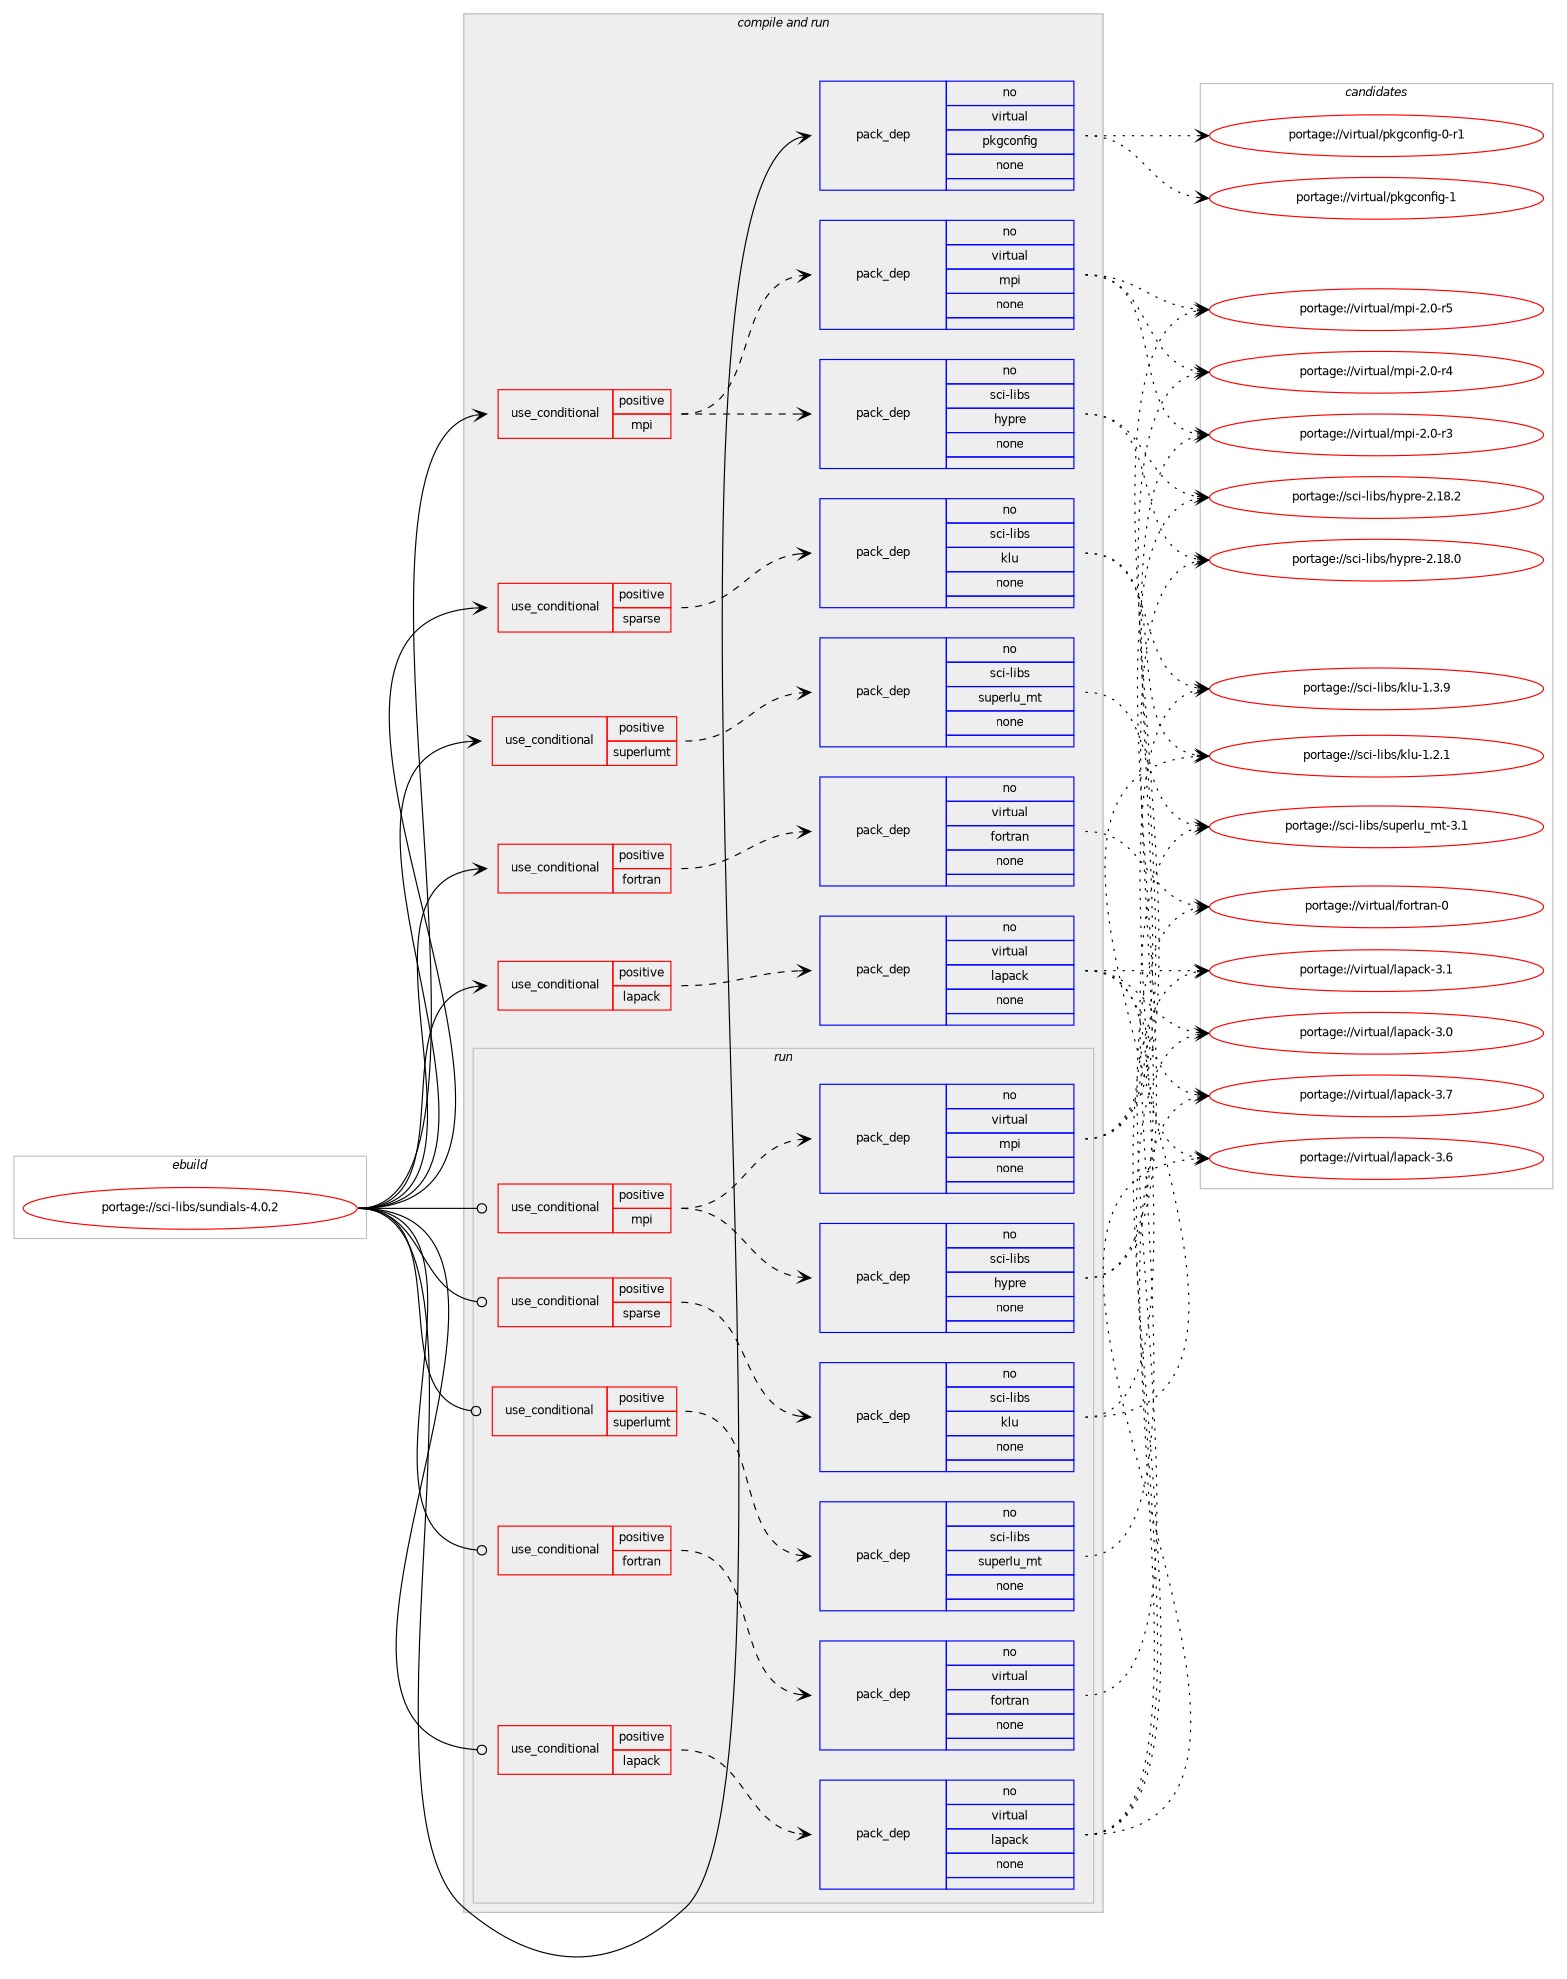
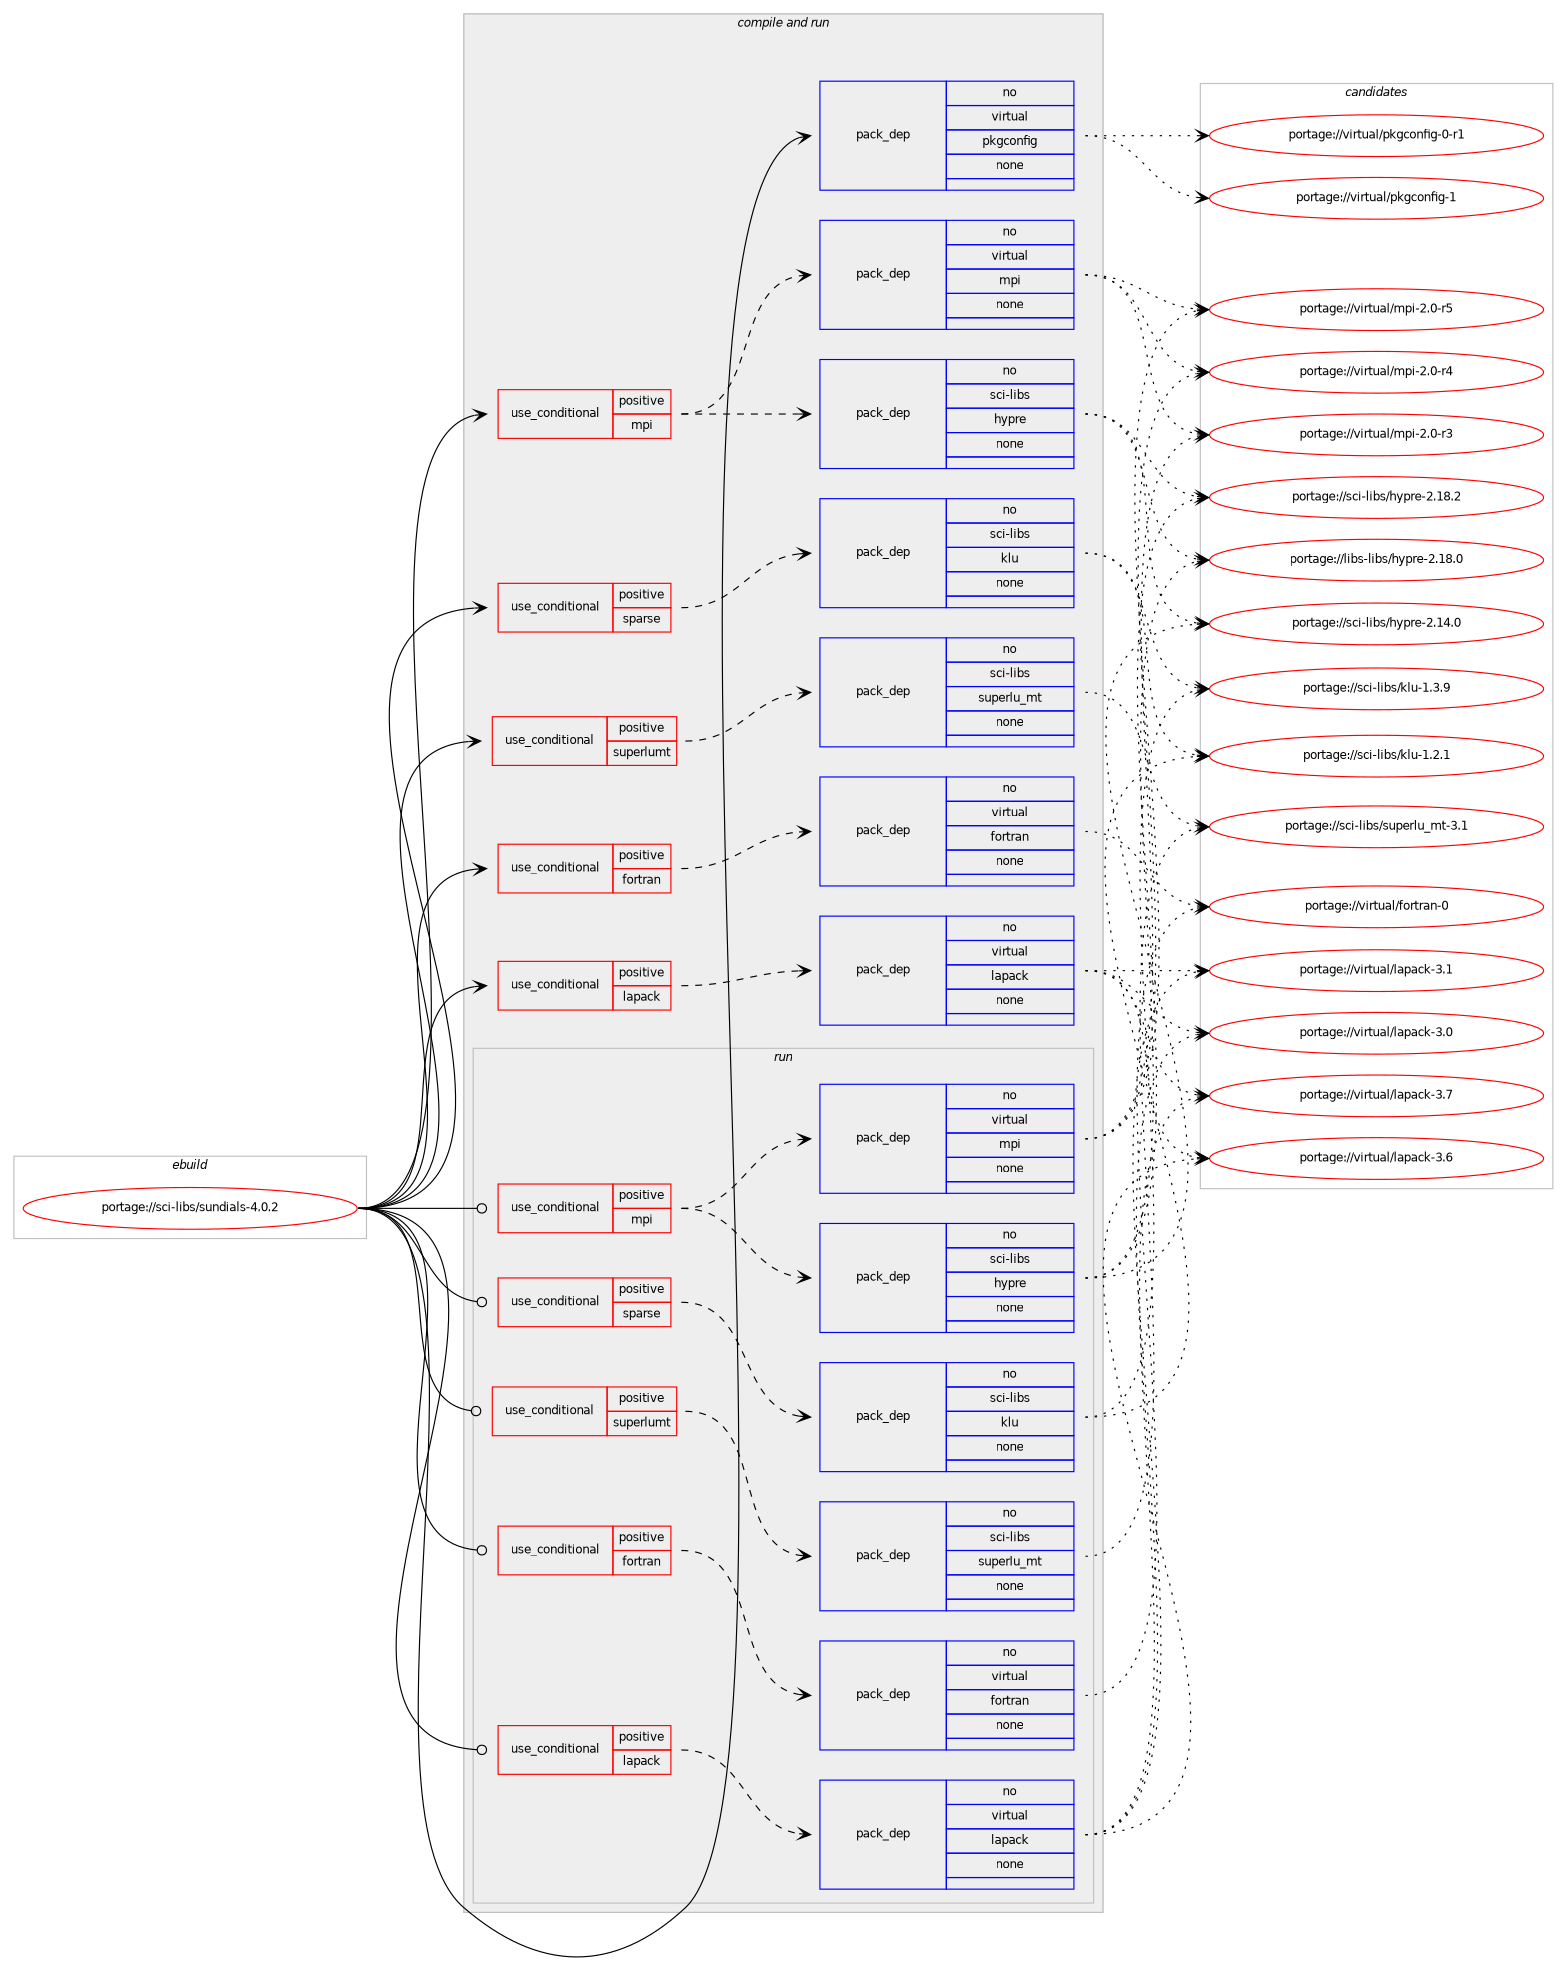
node "portage://sci-libs/hypre-2.18.0": label "portage://sci-libs/hypre-2.18.0" -> "portage://libs-libs/hypre-2.18.0"
node "portage://sci-libs/hypre-2.14.0": added
